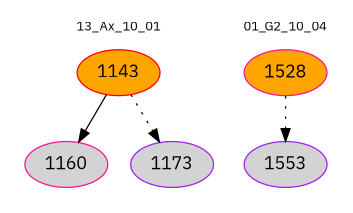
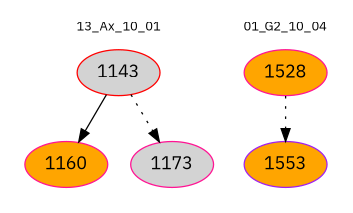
node "1143": fillcolor orange -> lightgrey
node "1160": fillcolor lightgrey -> orange
node "1173": color purple -> deeppink
node "1553": fillcolor lightgrey -> orange
